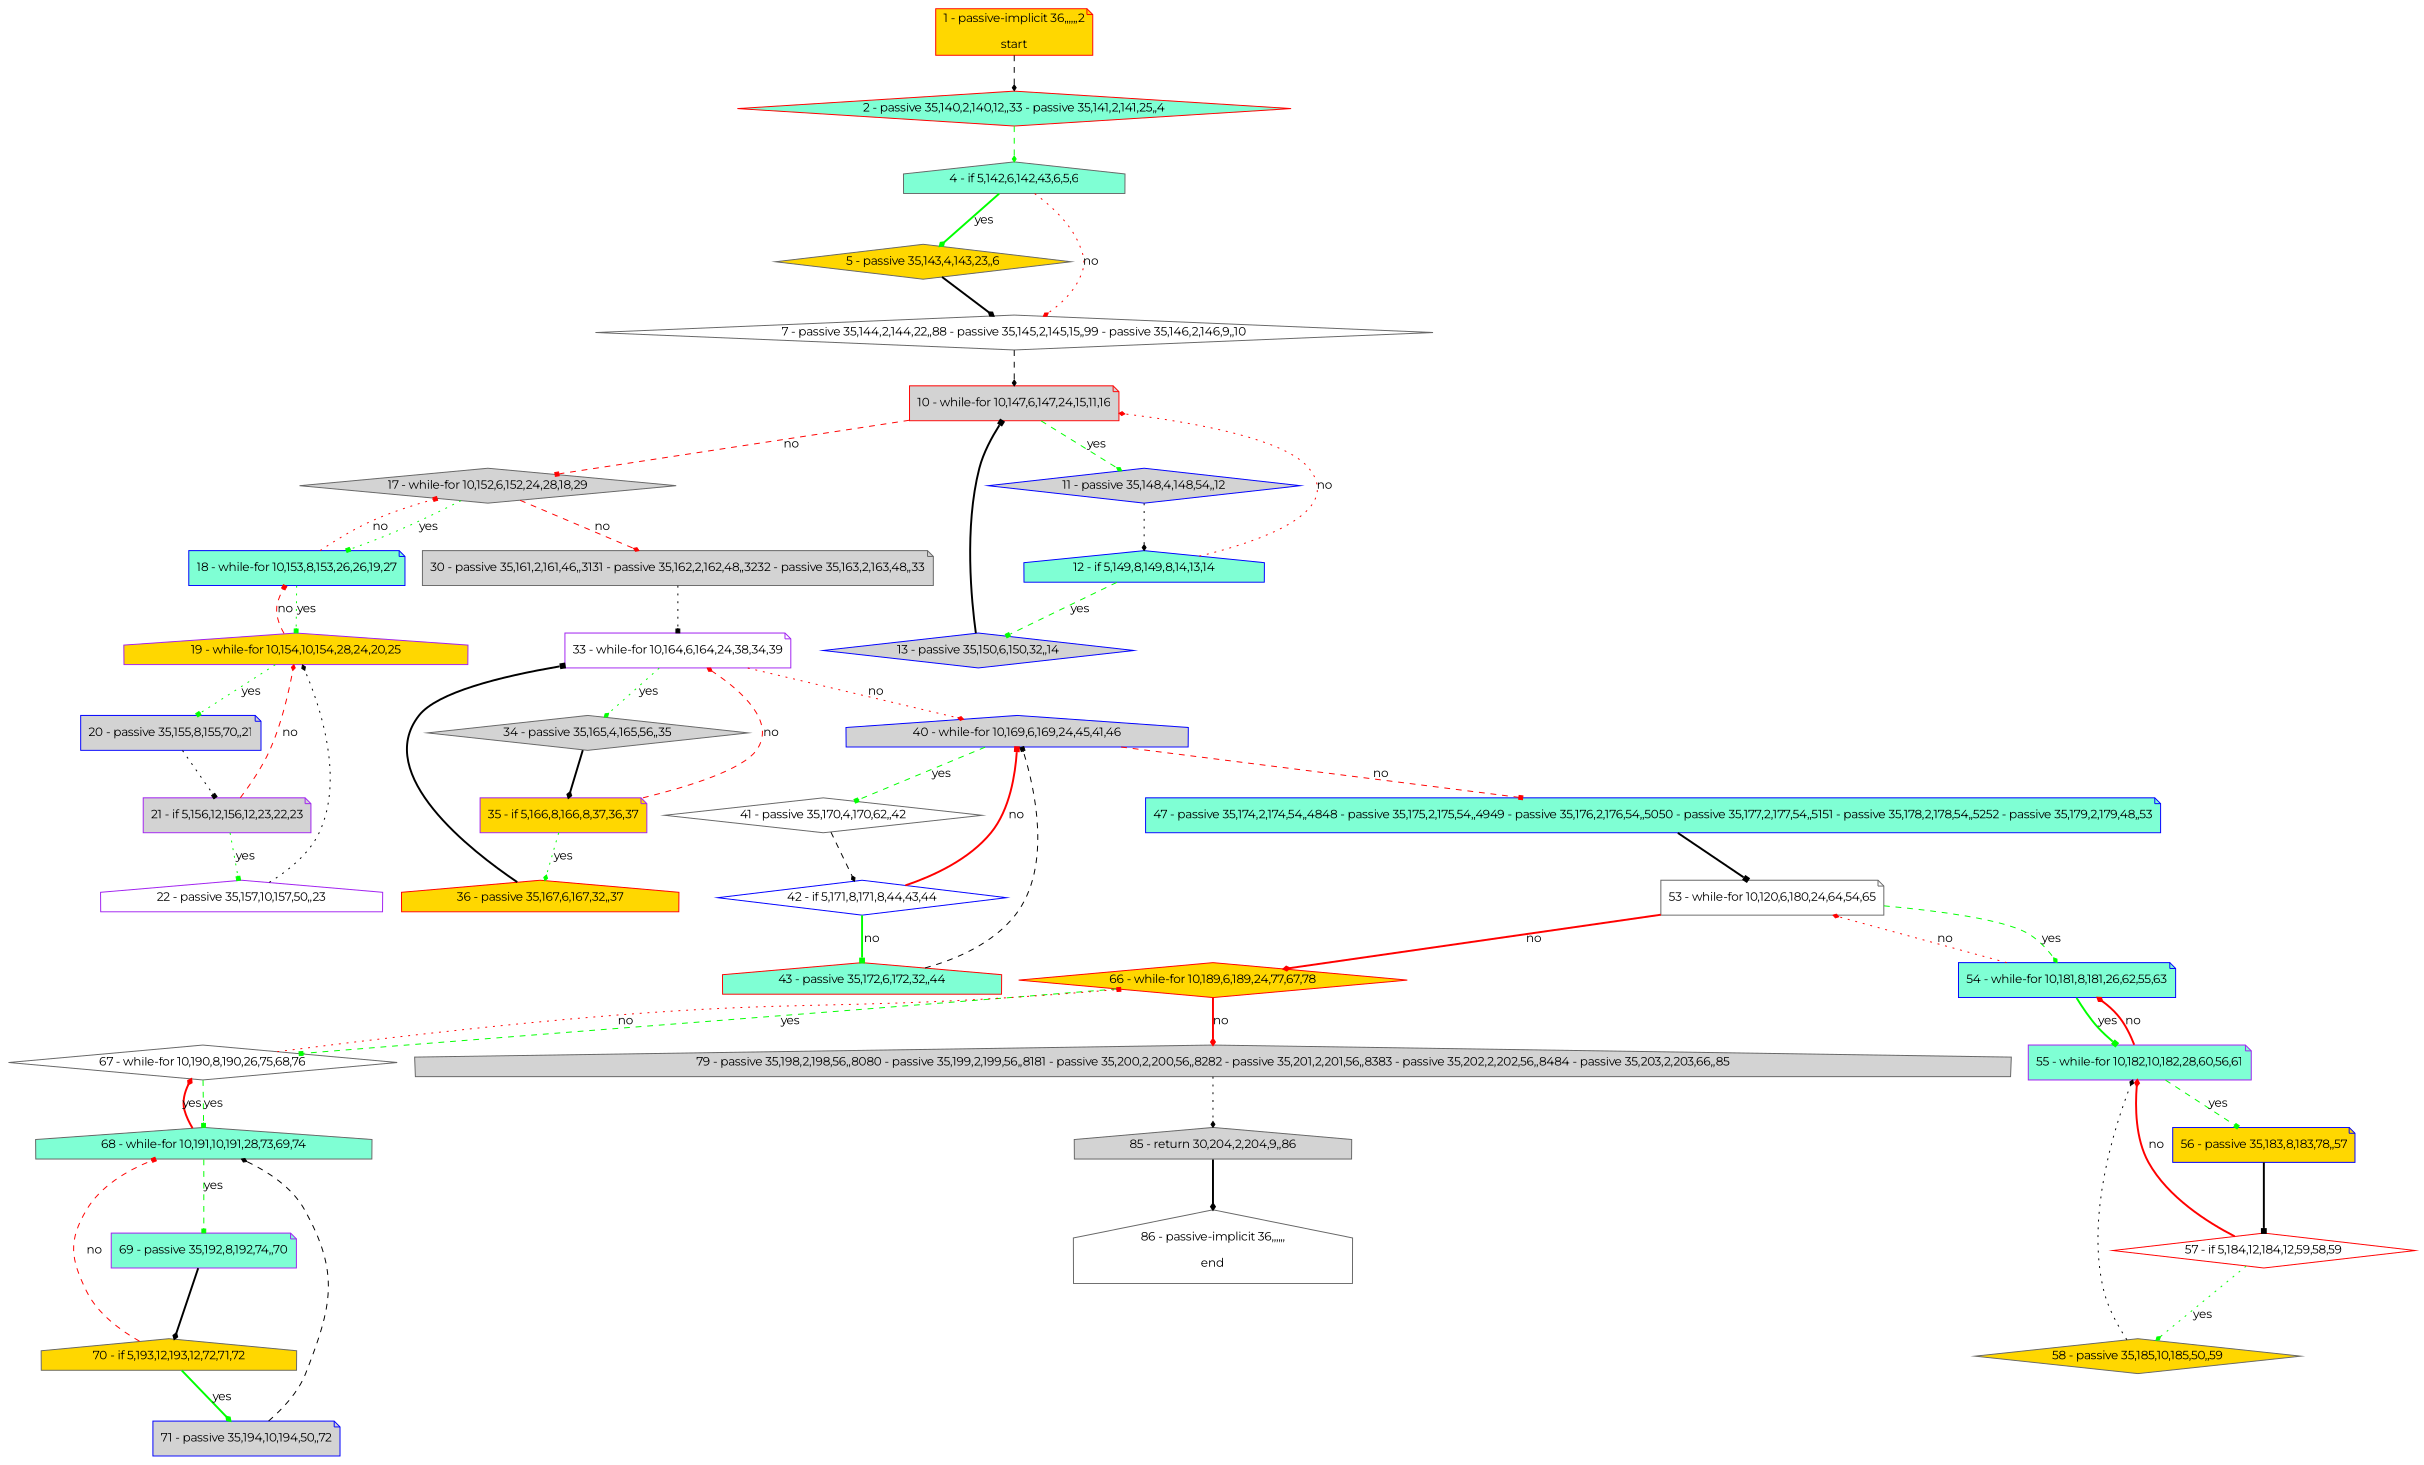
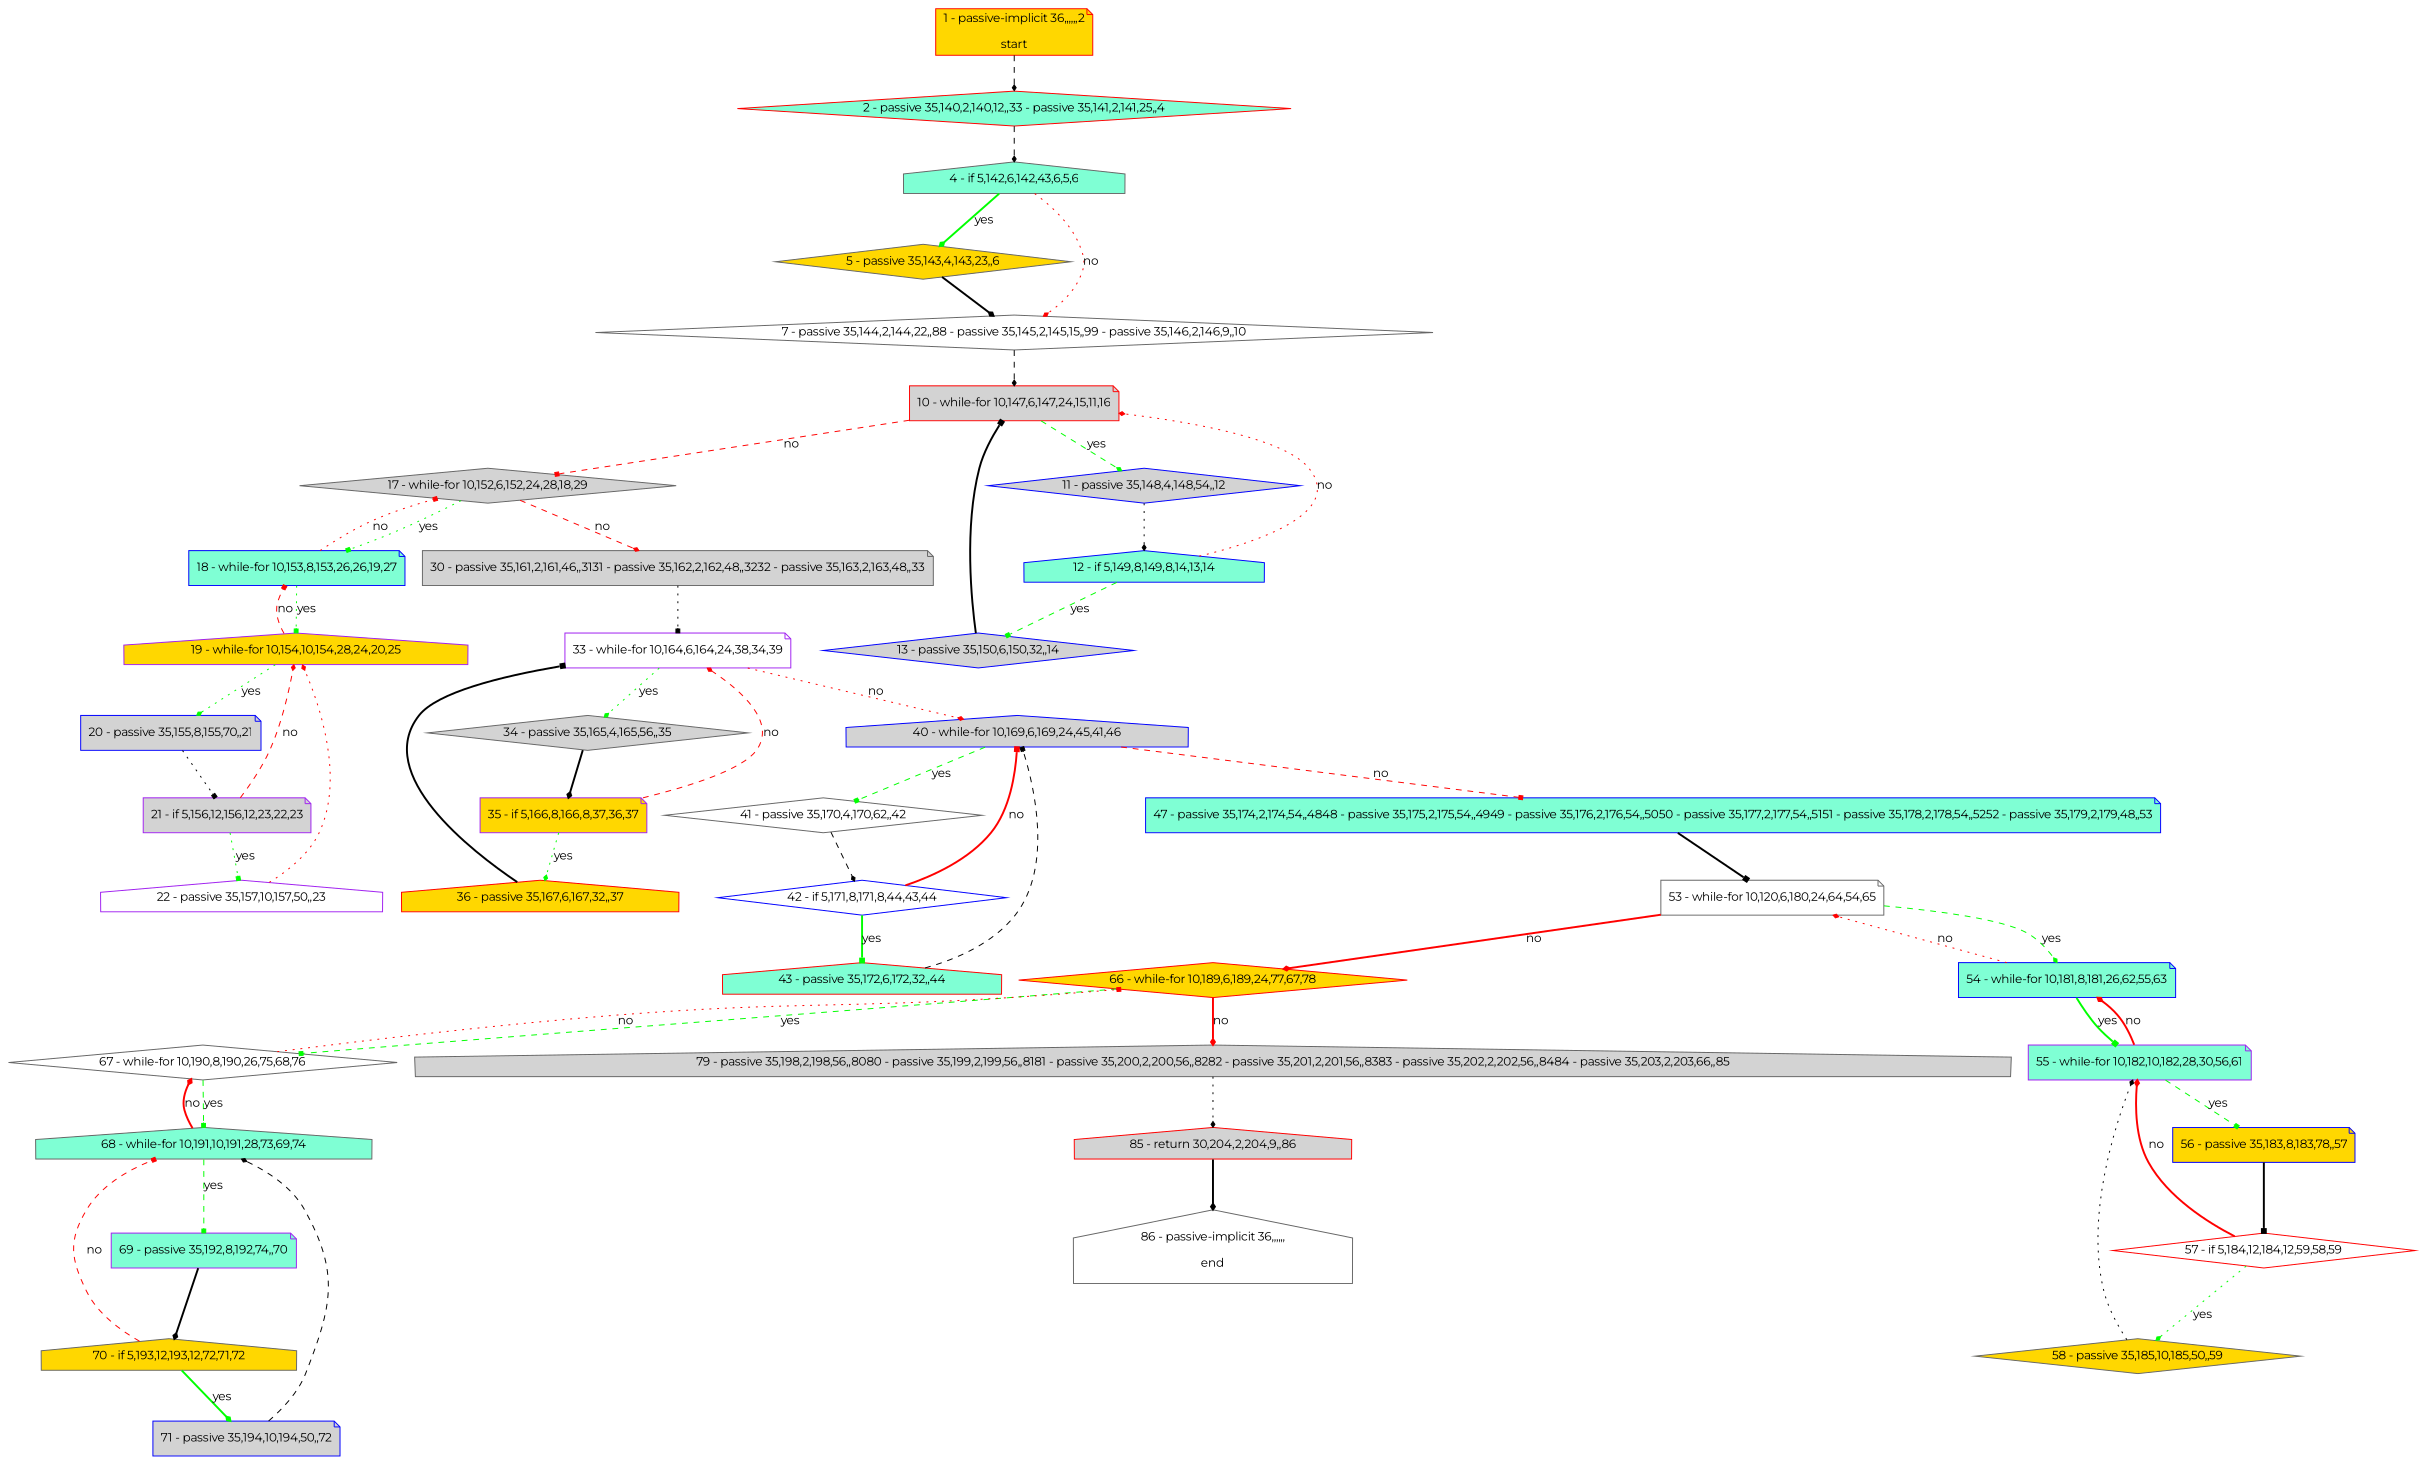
edge "2 - passive 35,140,2,140,12,,33 - passive 35,141,2,141,25,,4" -> "4 - if 5,142,6,142,43,6,5,6": color #00ff00 -> #000000
edge "19 - while-for 10,154,10,154,28,24,20,25" -> "20 - passive 35,155,8,155,70,,21": arrowhead box -> diamond
edge "22 - passive 35,157,10,157,50,,23" -> "19 - while-for 10,154,10,154,28,24,20,25": color #000000 -> #ff0000
edge "42 - if 5,171,8,171,8,44,43,44" -> "43 - passive 35,172,6,172,32,,44": label "no" -> "yes"
node "55 - while-for 10,182,10,182,28,60,56,61": label "55 - while-for 10,182,10,182,28,60,56,61" -> "55 - while-for 10,182,10,182,28,30,56,61"
edge "68 - while-for 10,191,10,191,28,73,69,74" -> "67 - while-for 10,190,8,190,26,75,68,76": label "yes" -> "no"
node "85 - return 30,204,2,204,9,,86": color gray40 -> red
